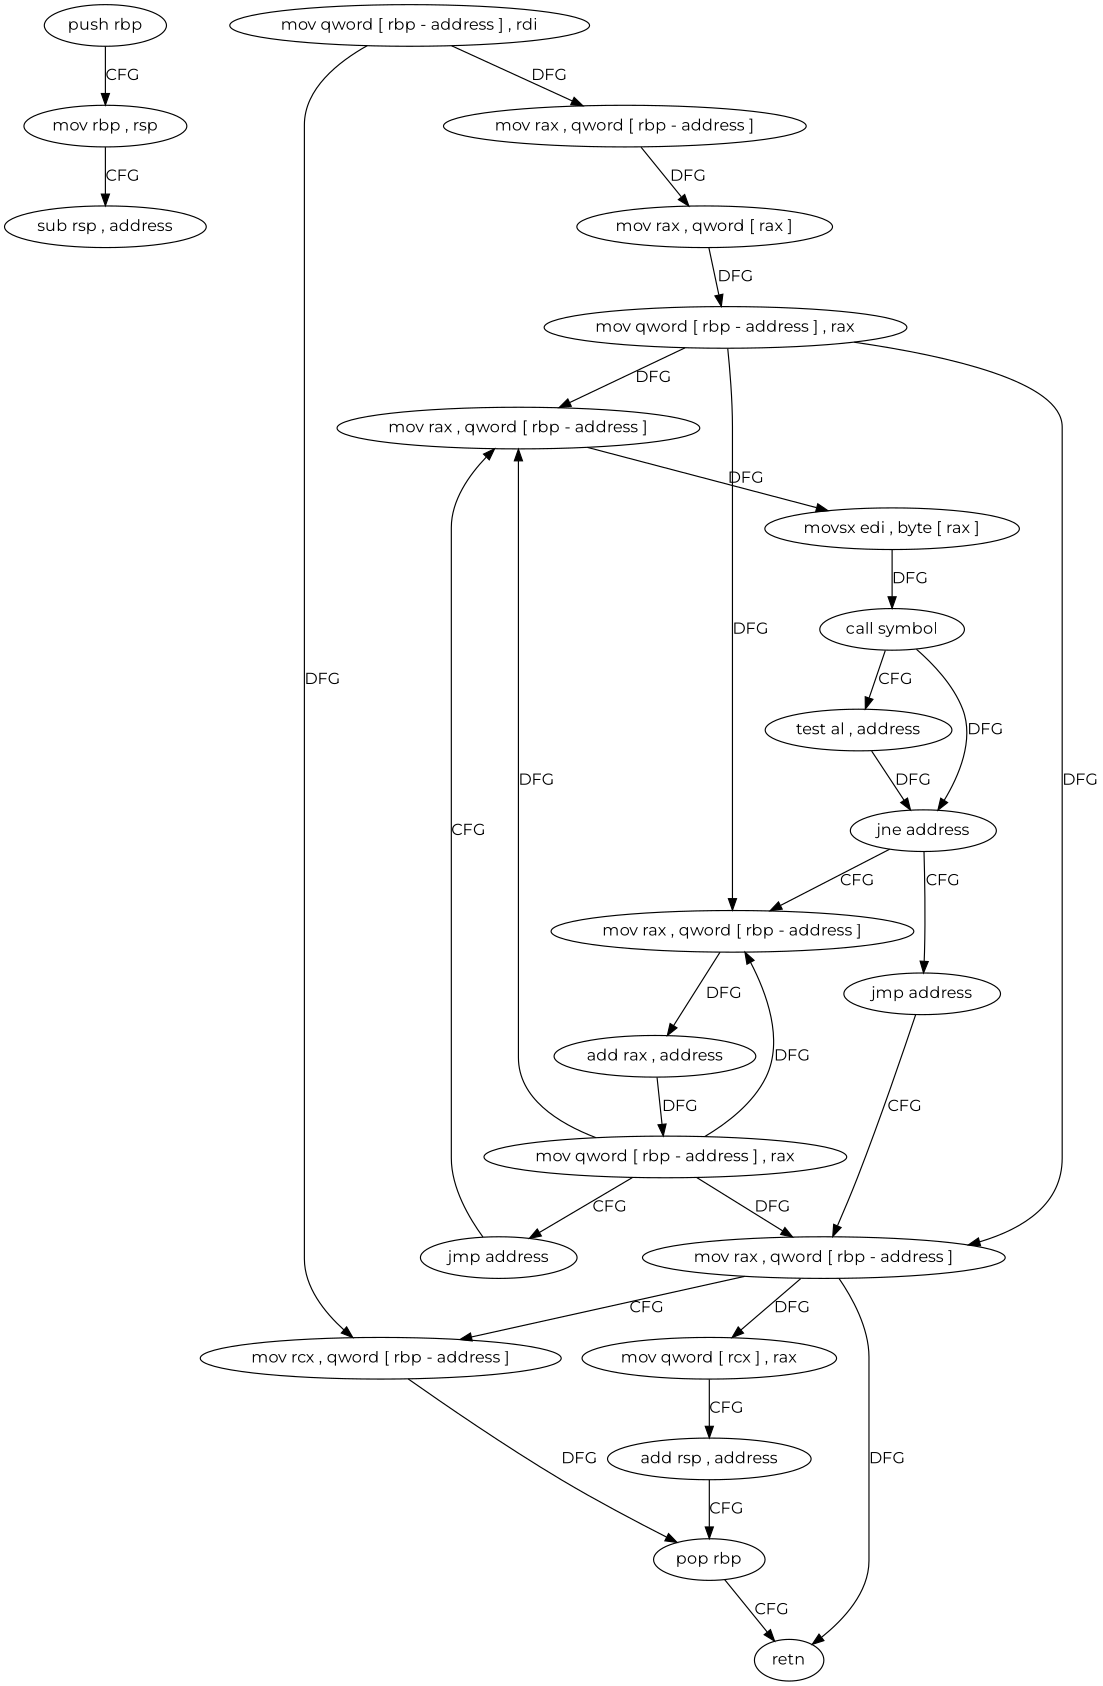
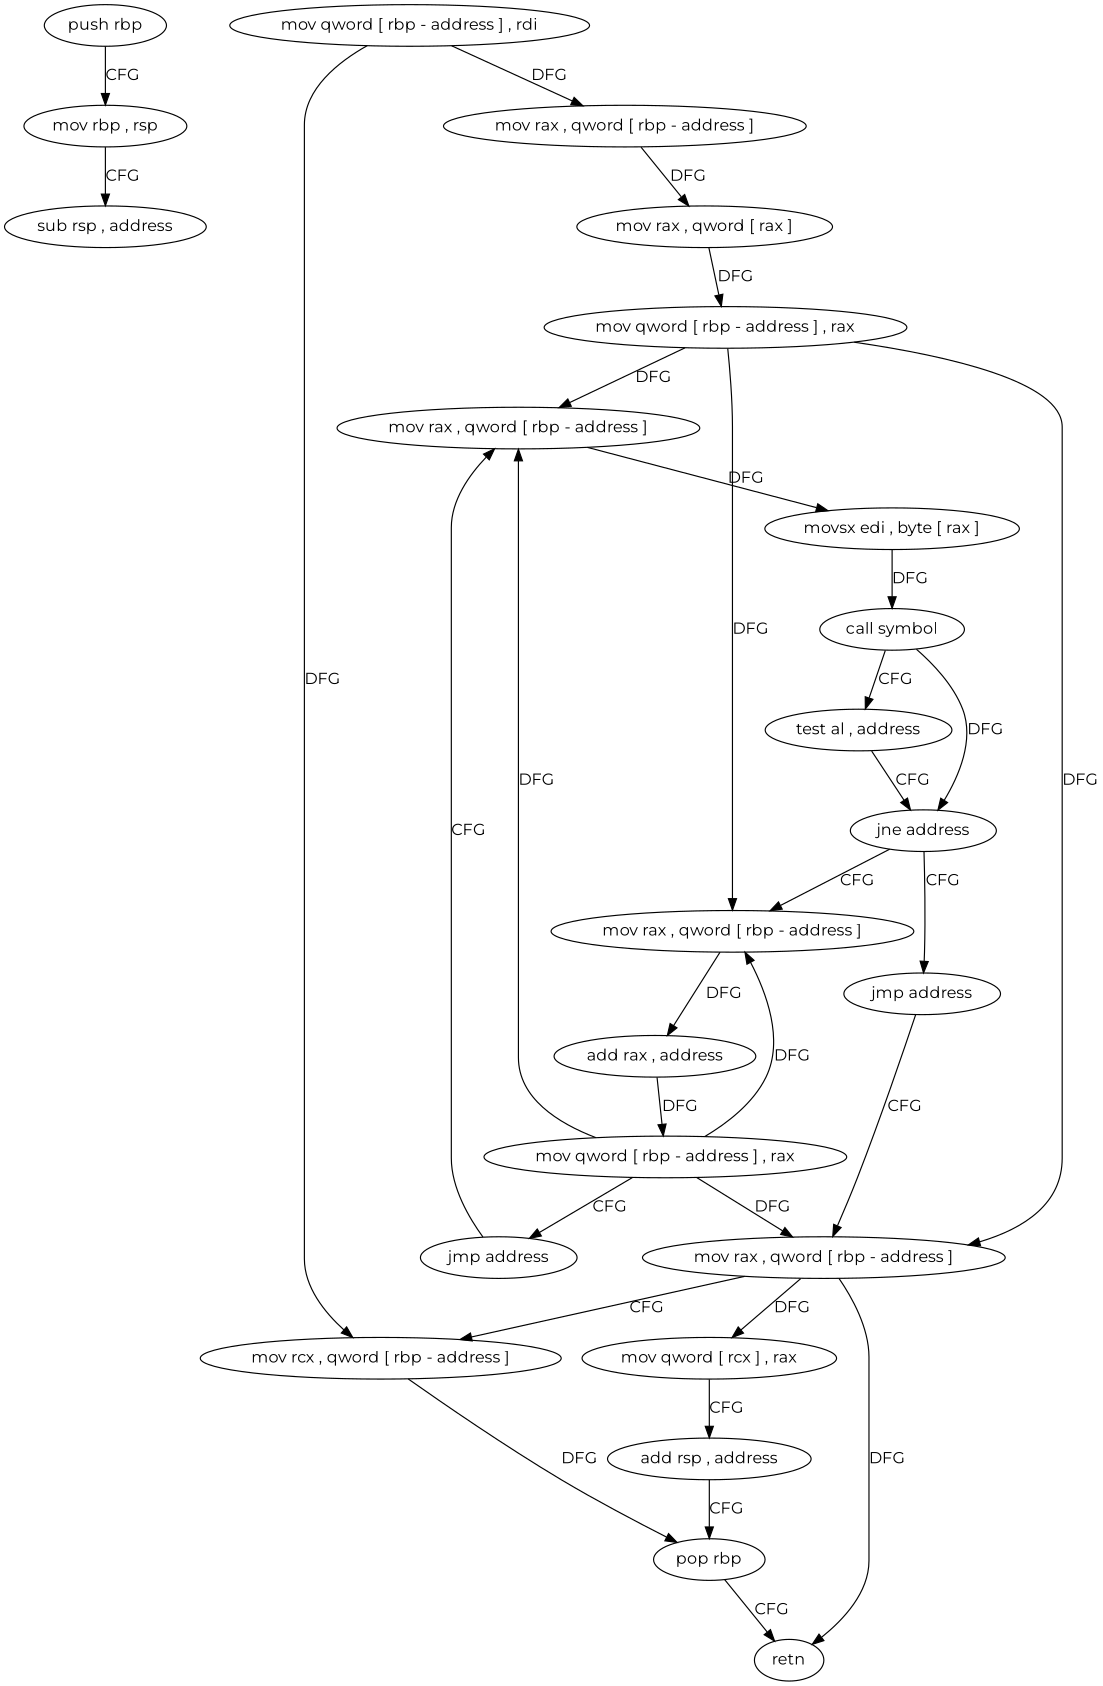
edge "test al , address" -> "jne address": label "DFG" -> "CFG"
